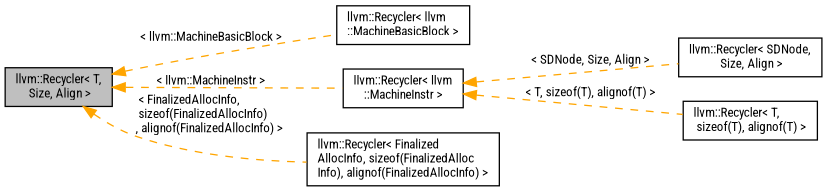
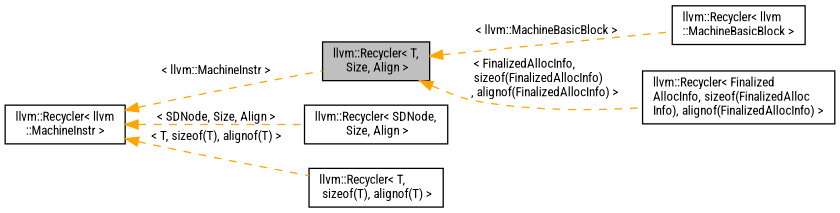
edge "llvm::Recycler< llvm ::MachineInstr >" -> "llvm::Recycler< T, Size, Align >": reversed
